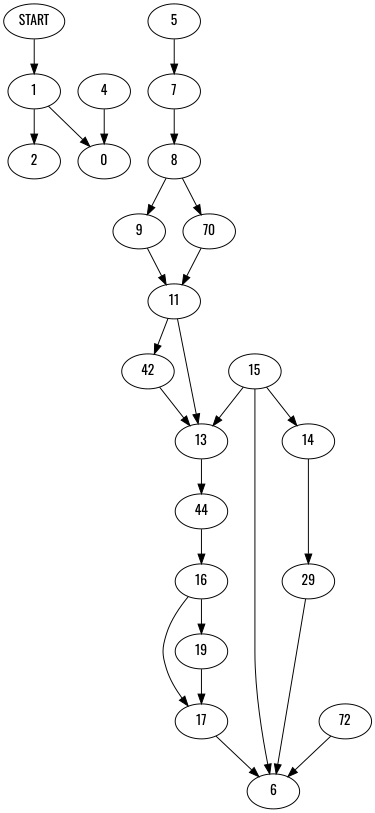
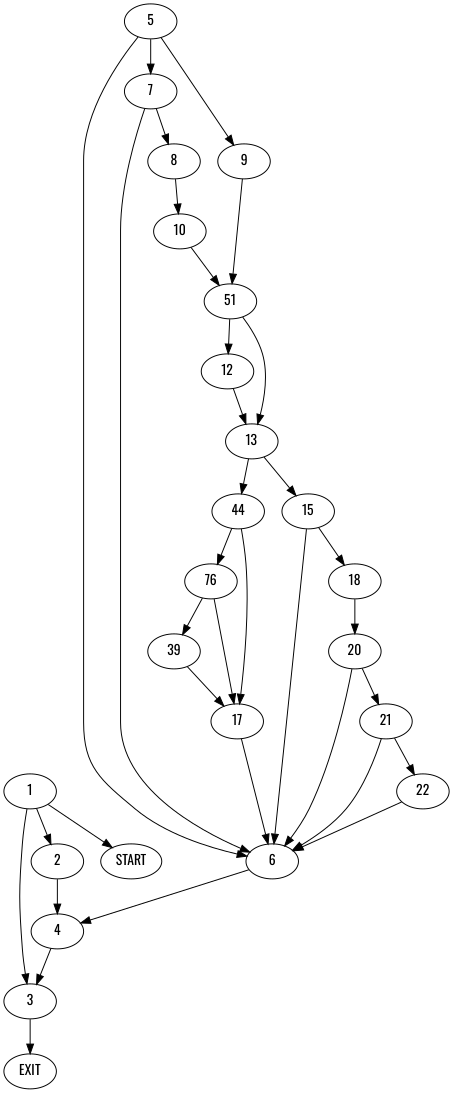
edge "START" -> "1": reversed
node "0": label "0" -> "3"
edge "8" -> "9": now "5" -> "9"
node "70": label "70" -> "10"
node "11": label "11" -> "51"
node "42": label "42" -> "12"
edge "15" -> "13": reversed
node "14": label "14" -> "18"
edge "5" -> "6": added
edge "7" -> "6": added
node "16": label "16" -> "76"
node "29": label "29" -> "20"
edge "44" -> "17": added
node "19": label "19" -> "39"
node "72": label "72" -> "22"
node "21": added
edge "2" -> "4": added
edge "6" -> "4": added
node "EXIT": added
